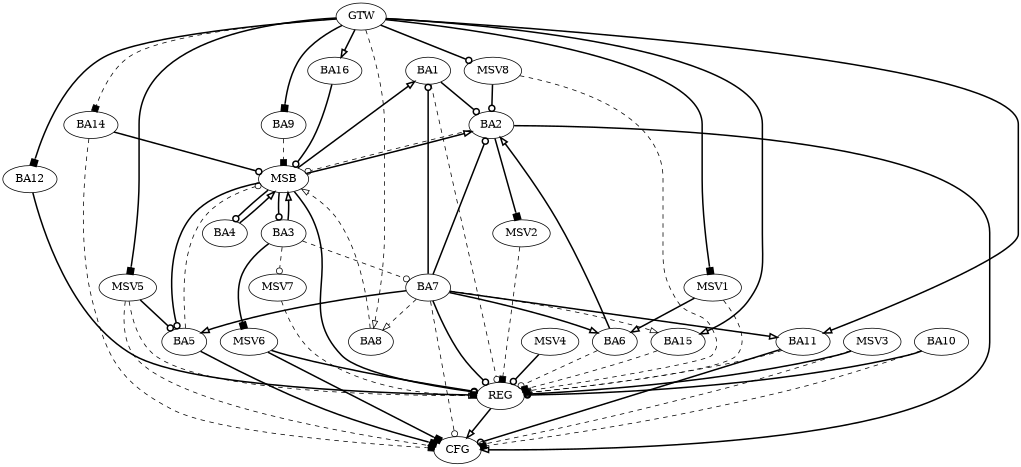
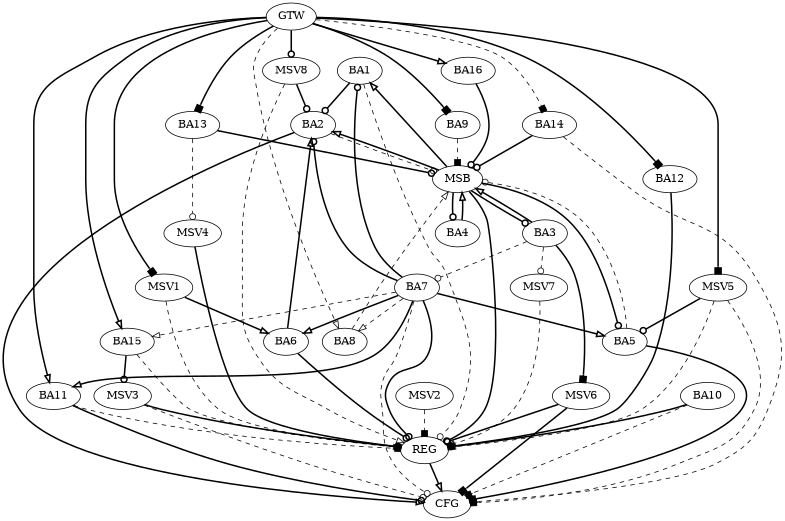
node "BA13": added
edge "BA2" -> "MSV2": removed
edge "BA15" -> "MSV3": added
edge "BA6" -> "REG": style dashed -> bold
